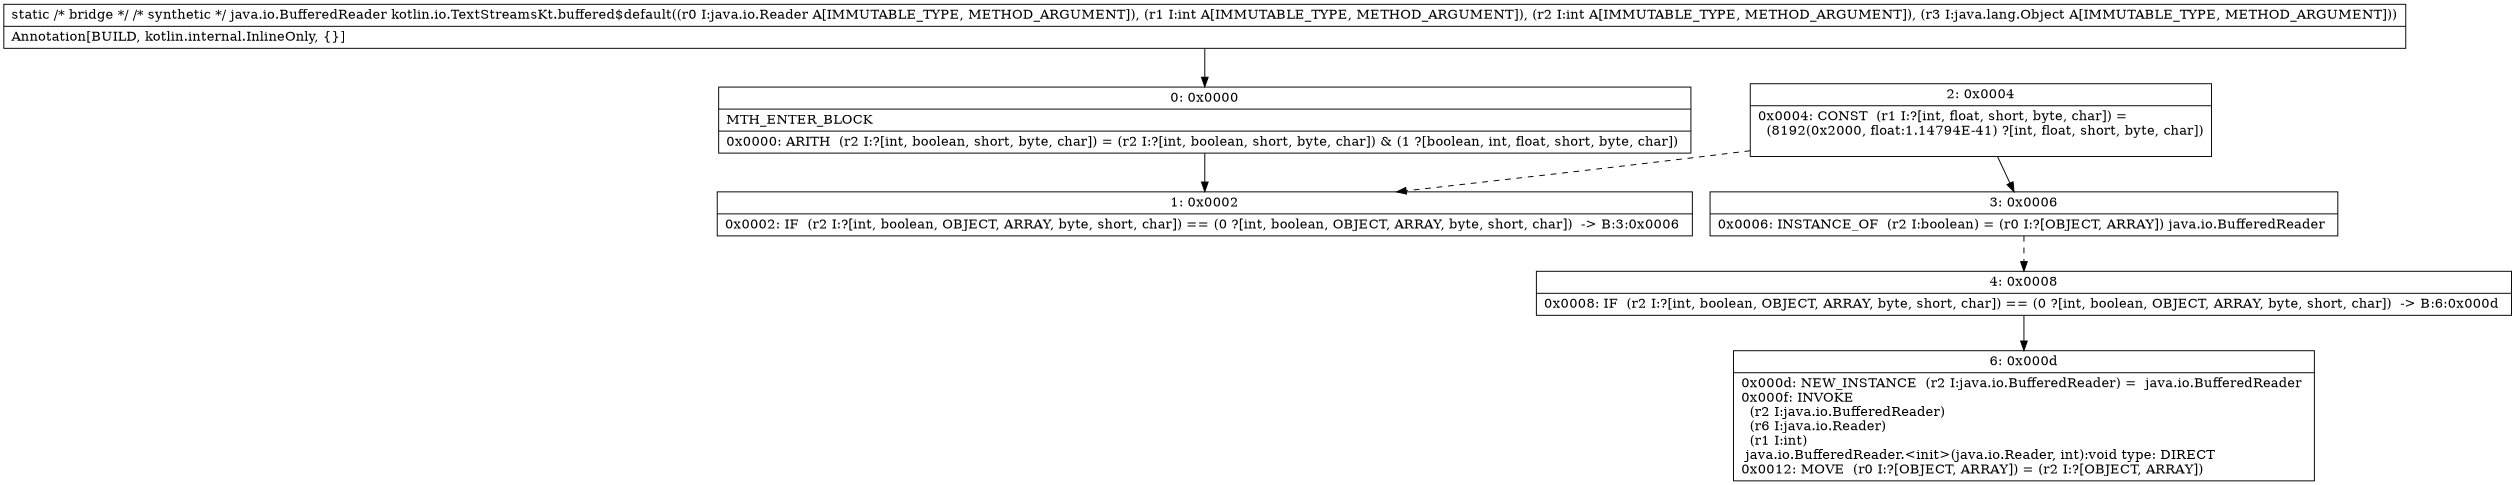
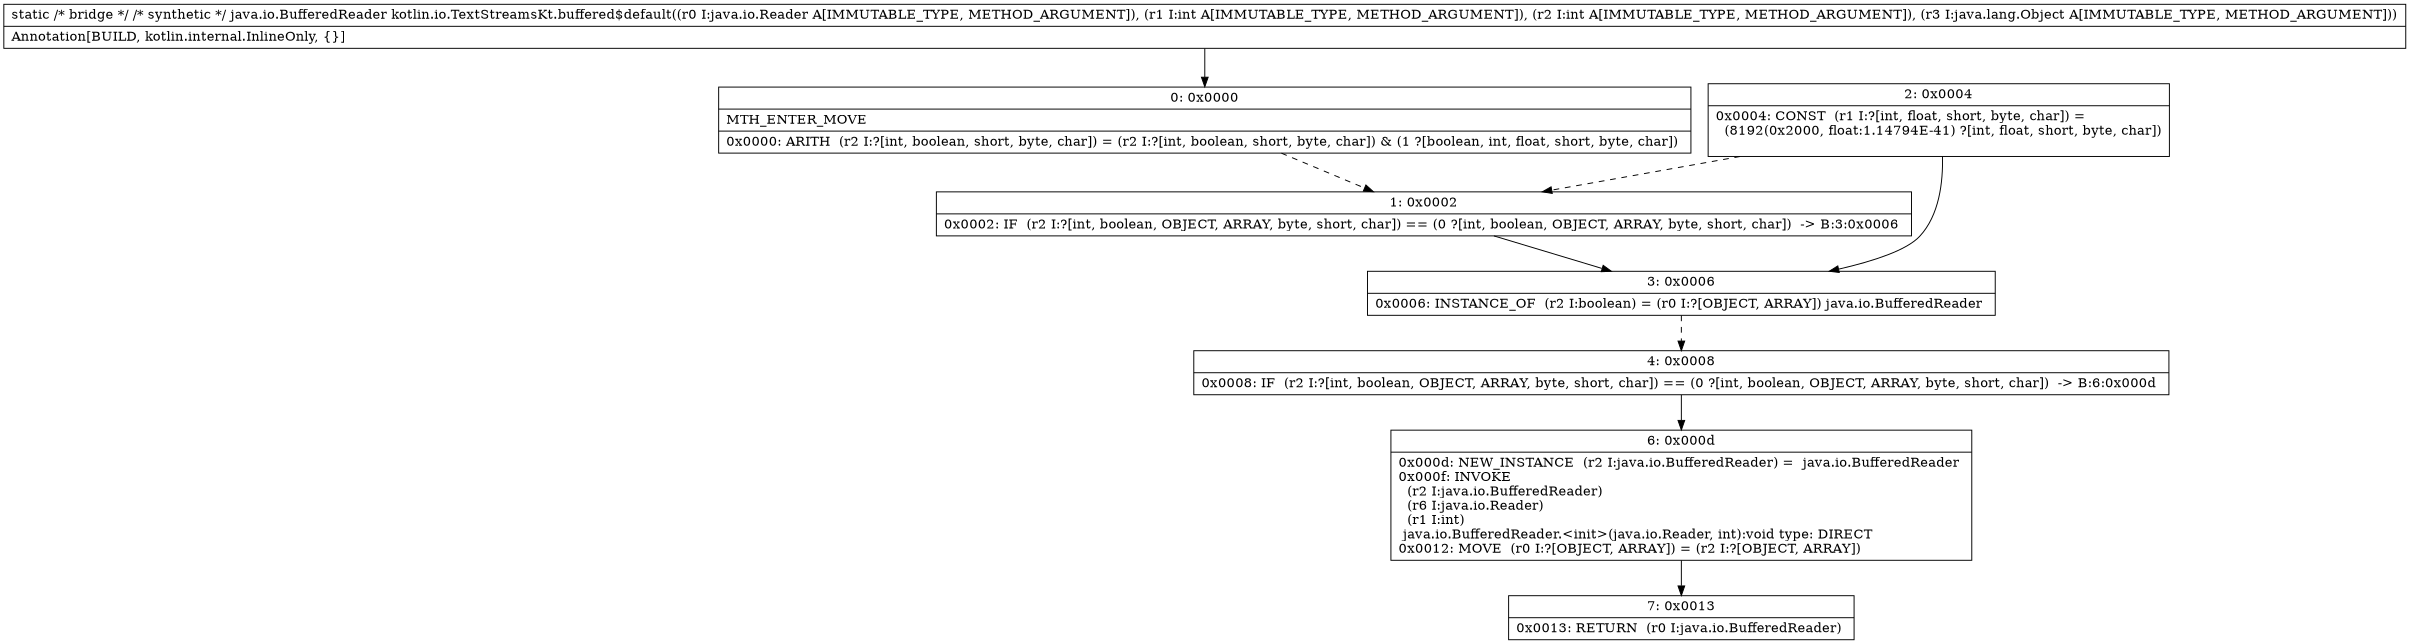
node "0: 0x0000": text "MTH_ENTER_BLOCK" -> "MTH_ENTER_MOVE"
edge "0: 0x0000" -> "1: 0x0002": style solid -> dashed
edge "1: 0x0002" -> "3: 0x0006": added
node "7: 0x0013": added
